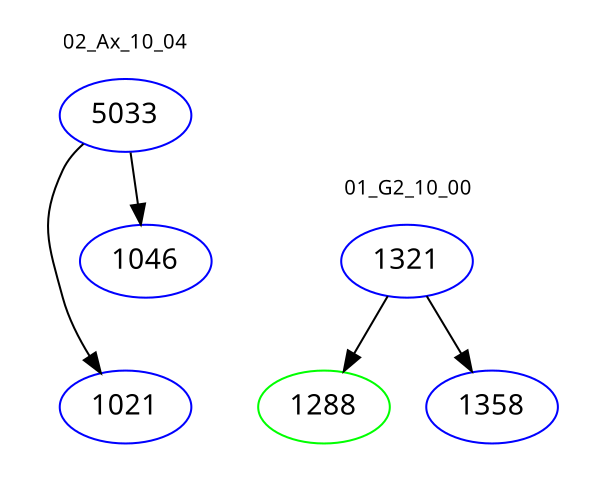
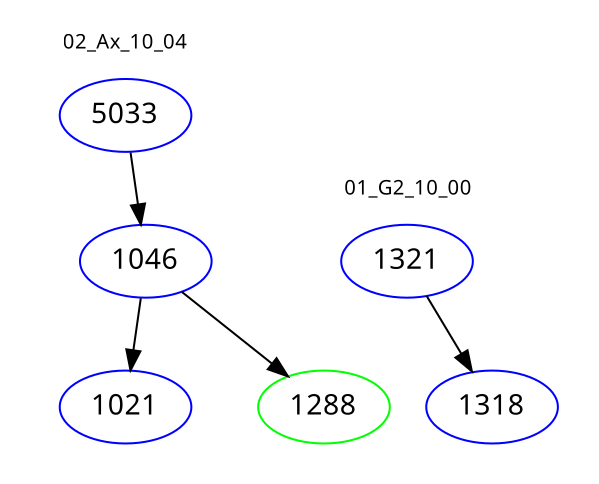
edge "5033" -> "1021": now "1046" -> "1021"
edge "1321" -> "1288": now "1046" -> "1288"
node "1358": label "1358" -> "1318"
